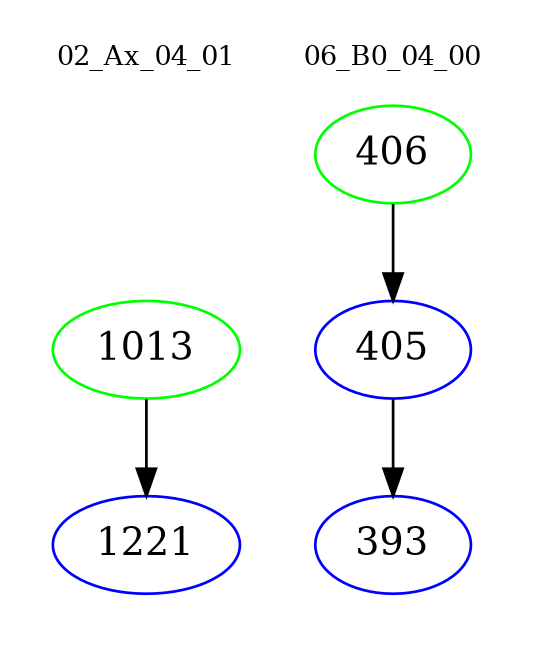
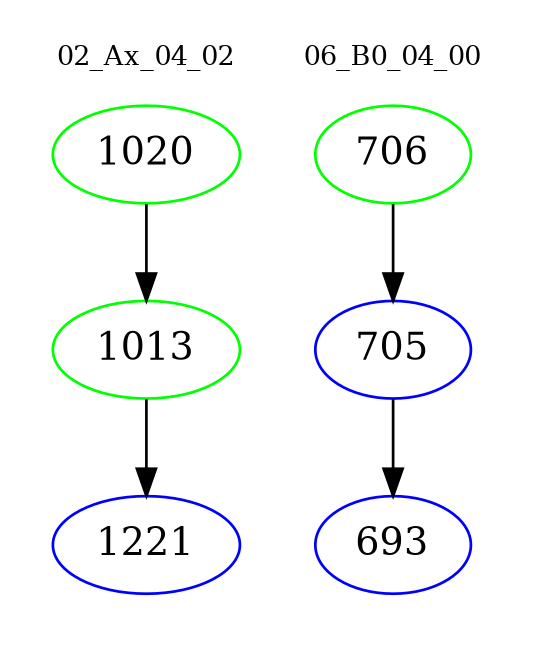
cluster "02_Ax_04_01": label "02_Ax_04_01" -> "02_Ax_04_02"
node "1020": added
node "406": label "406" -> "706"
node "405": label "405" -> "705"
node "393": label "393" -> "693"
